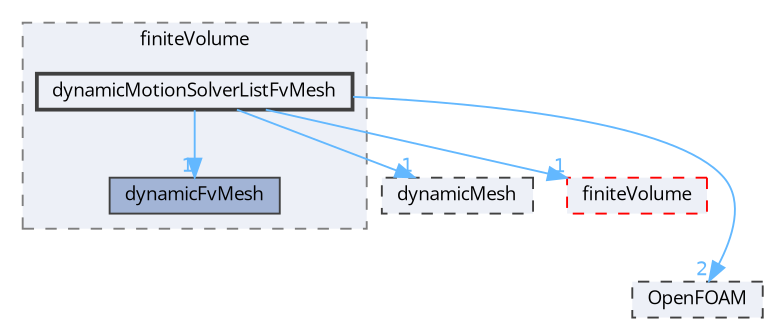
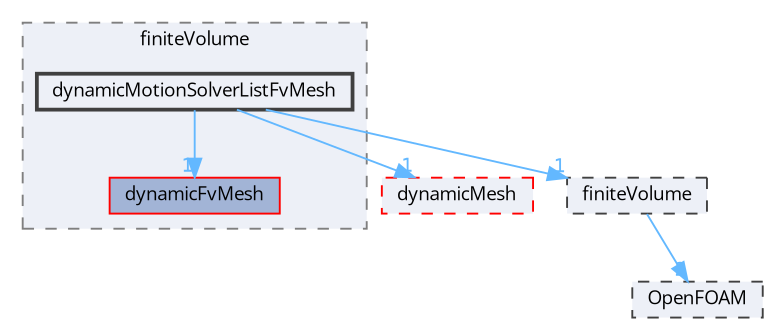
edge "dynamicMotionSolverListFvMesh" -> "OpenFOAM": now "finiteVolume" -> "OpenFOAM"
node "dynamicFvMesh": color grey25 -> red
node "dynamicMesh": color grey25 -> red
node "finiteVolume": color red -> grey25
